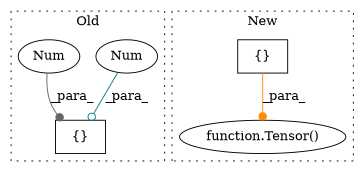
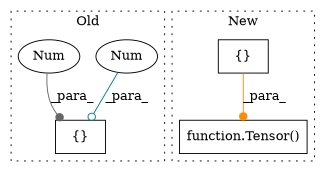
node "function.Tensor()": shape ellipse -> box
